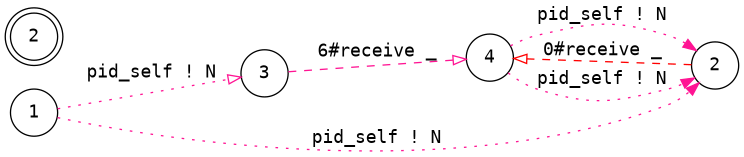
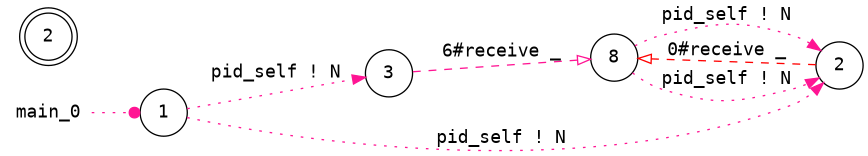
node "4": label "4" -> "8"
edge "1" -> "3": arrowhead onormal -> normal
node "main_0": added
